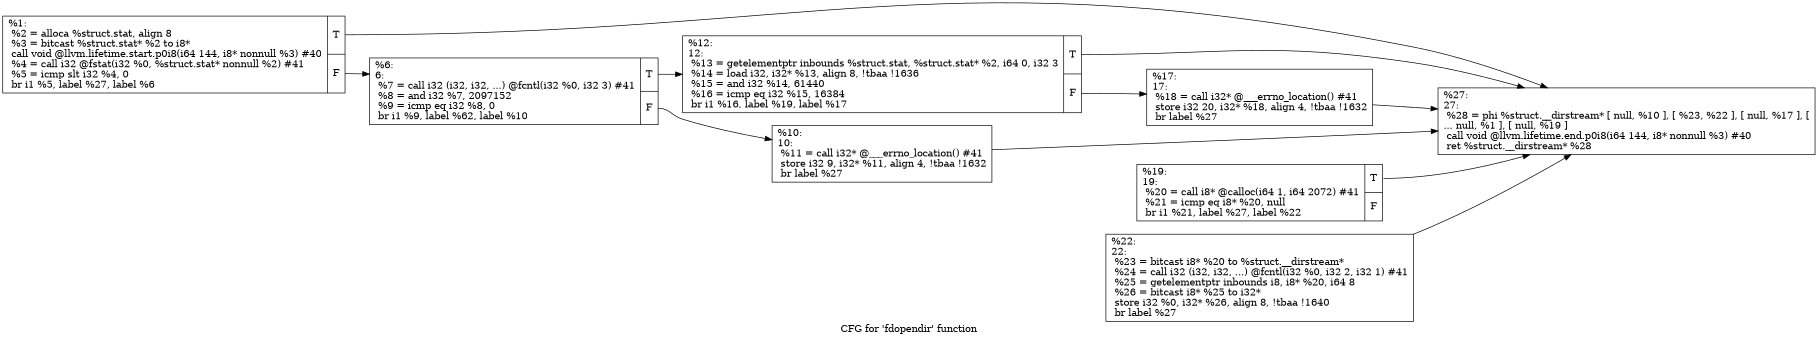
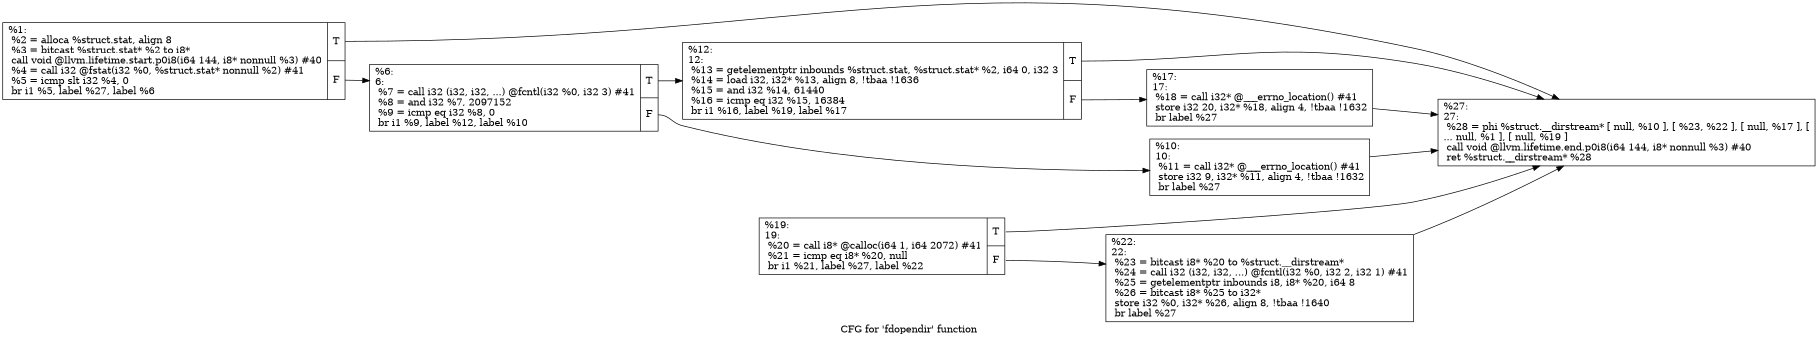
node "%6:": text "br i1 %9, label %62, label %10" -> "br i1 %9, label %12, label %10"
edge "%19:" -> "%22:": added
